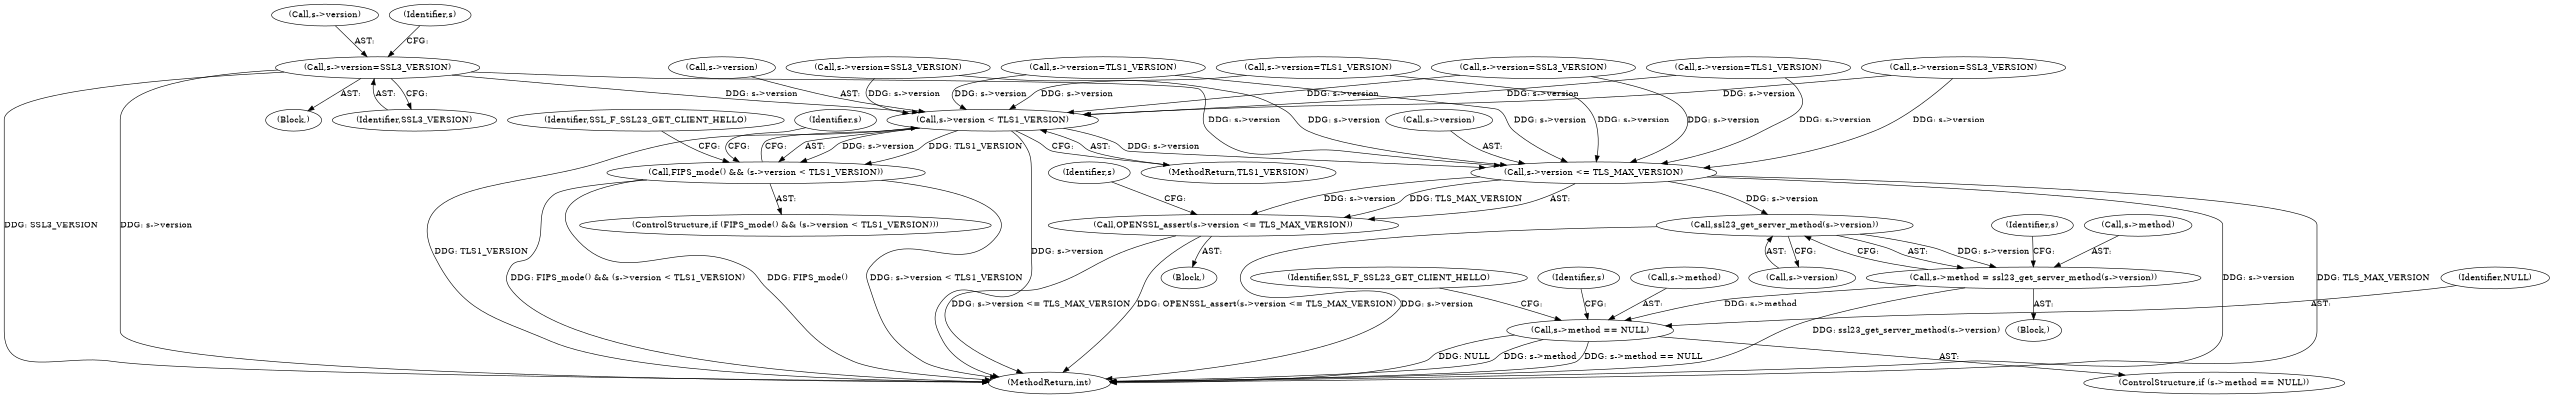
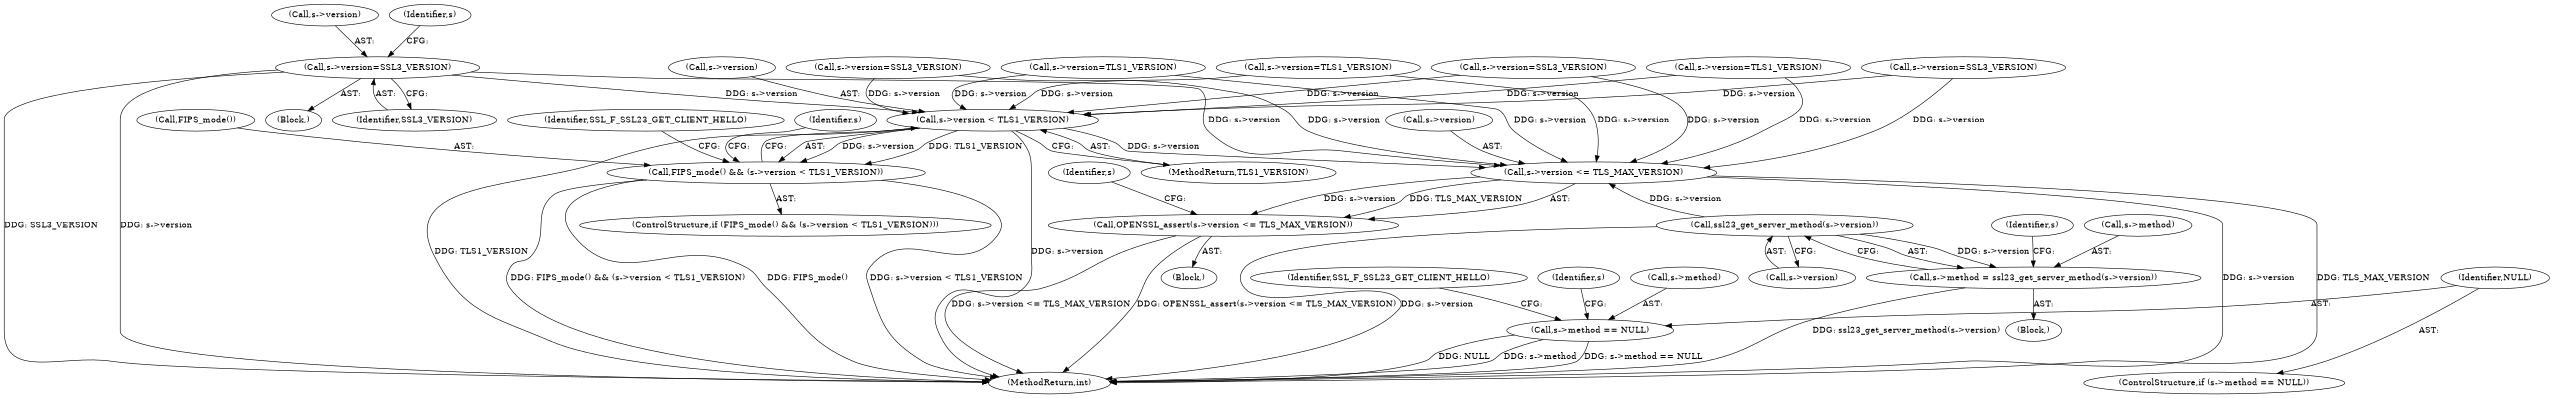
node "(Call,FIPS_mode())": added
edge "(Call,s->version <= TLS_MAX_VERSION)" -> "(Call,ssl23_get_server_method(s->version))": reversed
edge "(Call,s->method = ssl23_get_server_method(s->version))" -> "(Call,s->method == NULL)": removed, label "DDG: s->method"
edge "(Call,s->method == NULL)" -> "(ControlStructure,if (s->method == NULL))": now "(Identifier,NULL)" -> "(ControlStructure,if (s->method == NULL))"
